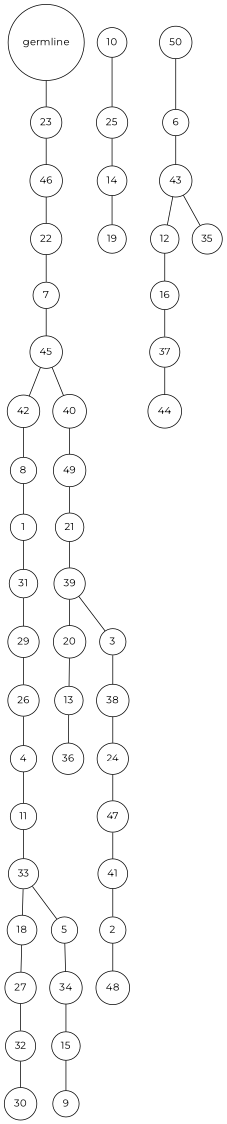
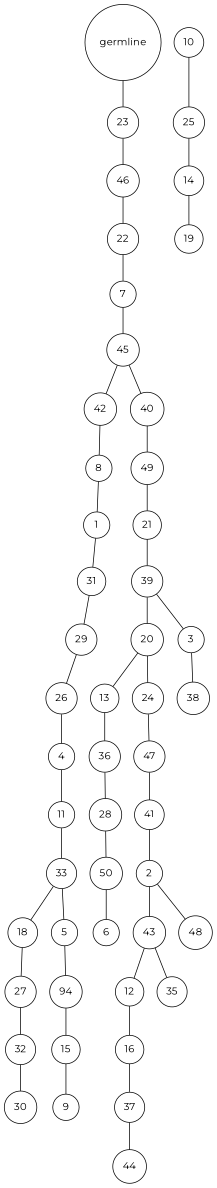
edge "6" -- "43": now "2" -- "43"
edge "38" -- "24": now "20" -- "24"
node "28": added
node "34": label "34" -> "94"
